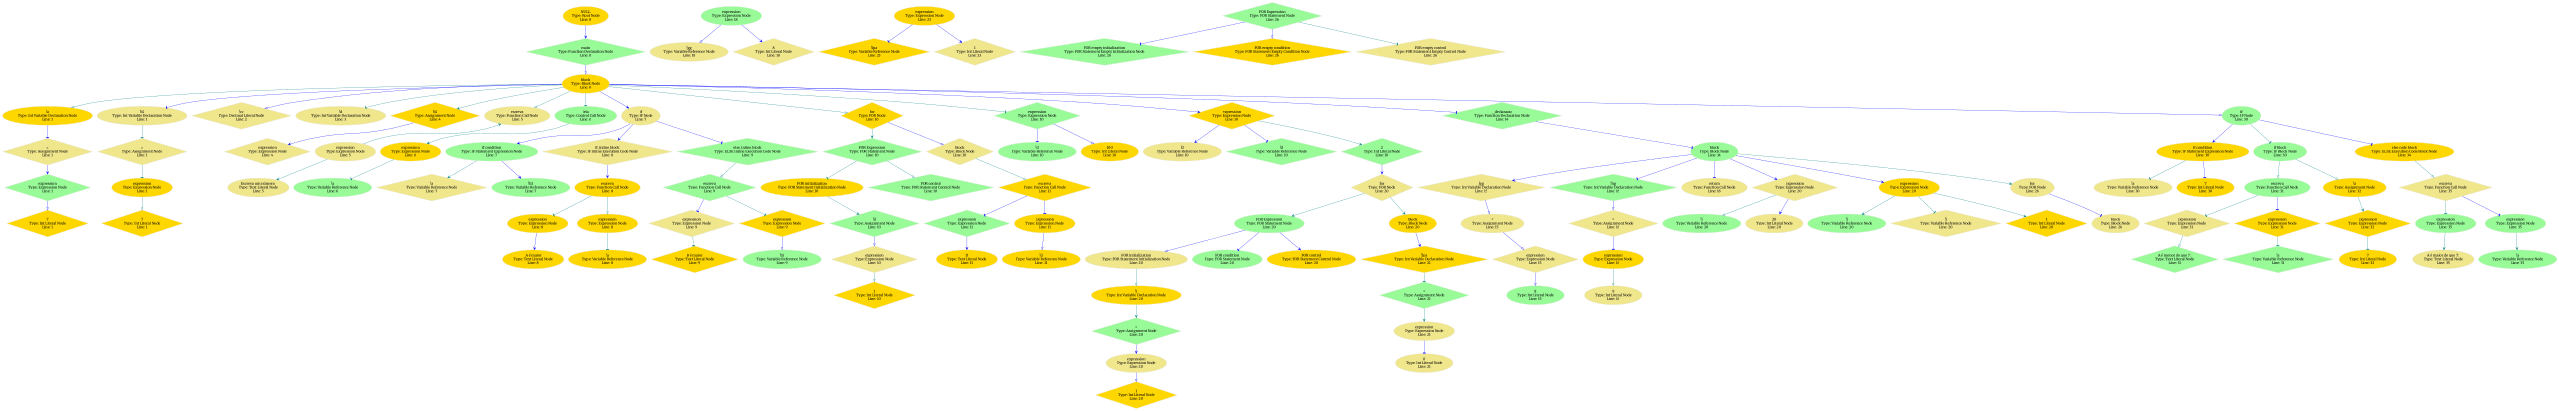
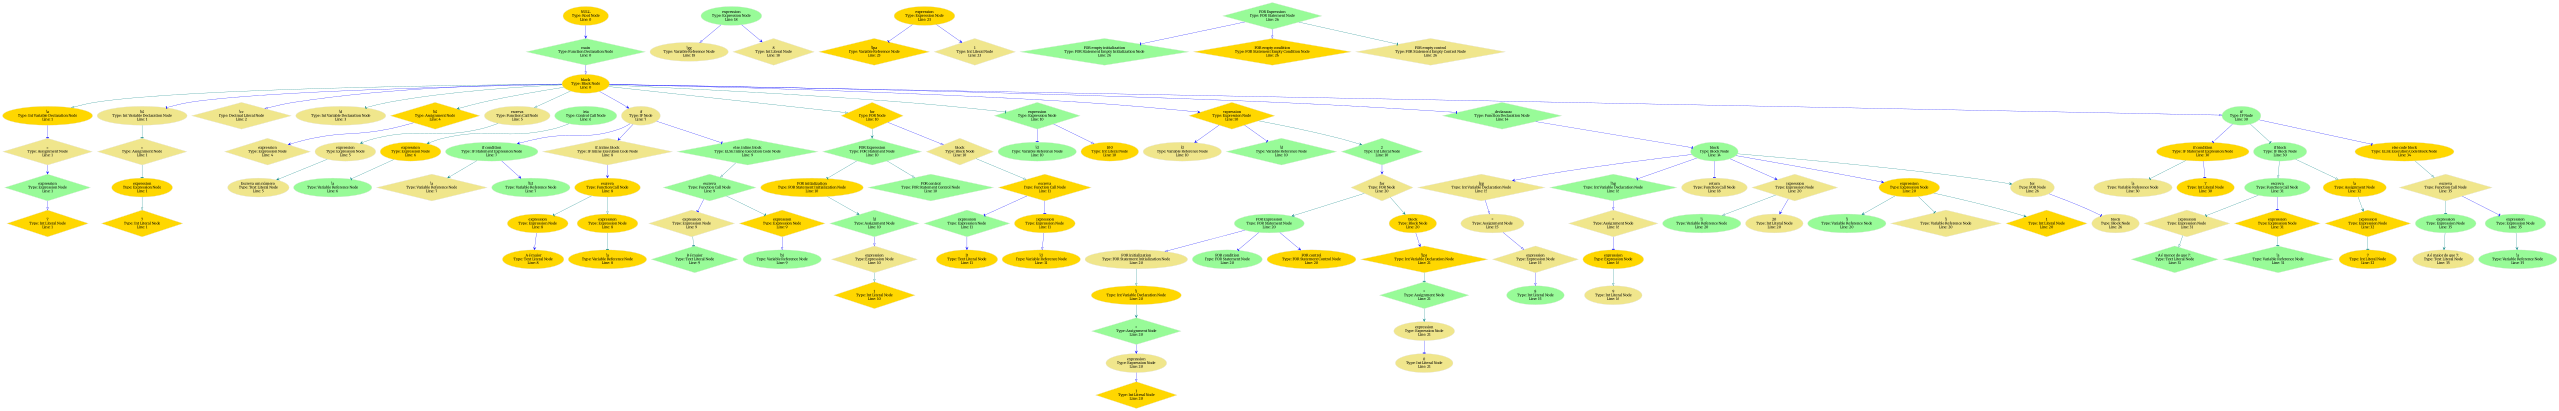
edge "block Type: Block Node Line: 0" -> "leia Type: Control Call Node Line: 6": removed
edge "if Type: IF Node Line: 30" -> "if condition Type: IF Statement Expression Node Line: 30": arrowhead vee -> tee
edge "expression Type: Expression Node Line: 5" -> "escreva Type: Function Call Node Line: 5": reversed
node "B é maior Type: Text Literal Node Line: 9": fillcolor gold -> palegreen
